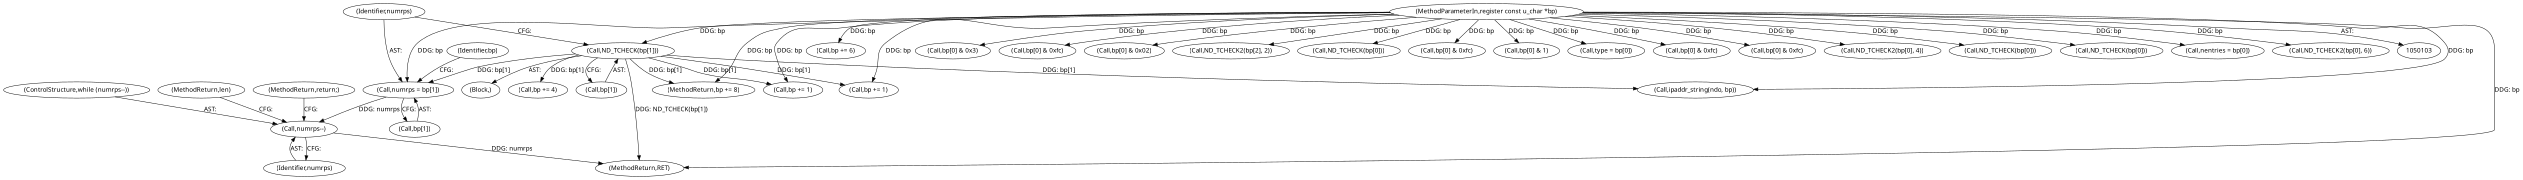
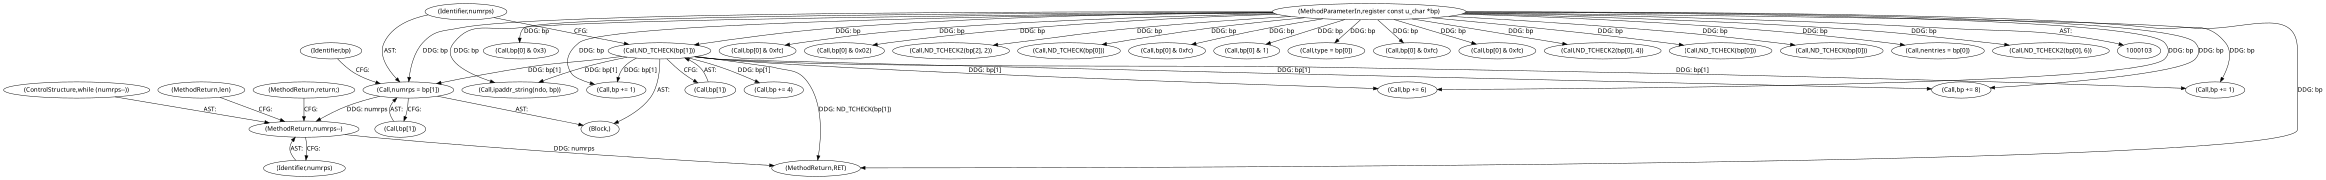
node "1050103": label "1050103" -> "1000103"
edge "(Call,ND_TCHECK(bp[1]))" -> "(Call,bp += 6)": added, label "DDG: bp[1]"
node "(MethodReturn,bp += 8)": label "(MethodReturn,bp += 8)" -> "(Call,bp += 8)"
edge "(Call,numrps = bp[1])" -> "(Block,)": added, label "AST:"
node "(Call,numrps--)": label "(Call,numrps--)" -> "(MethodReturn,numrps--)"
